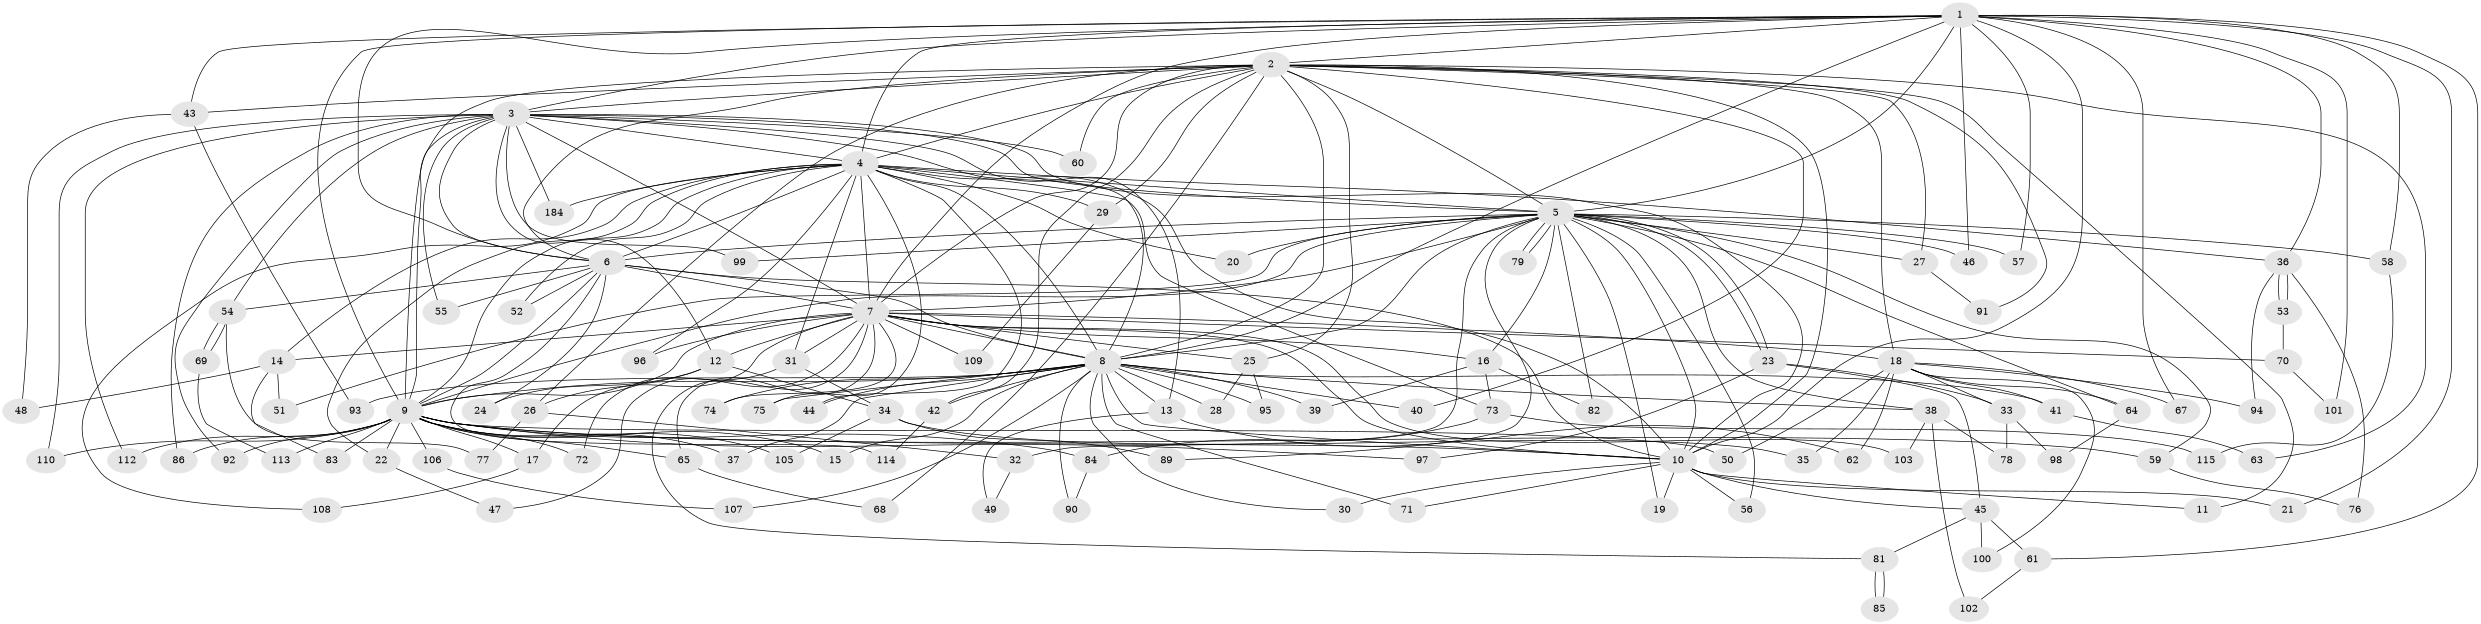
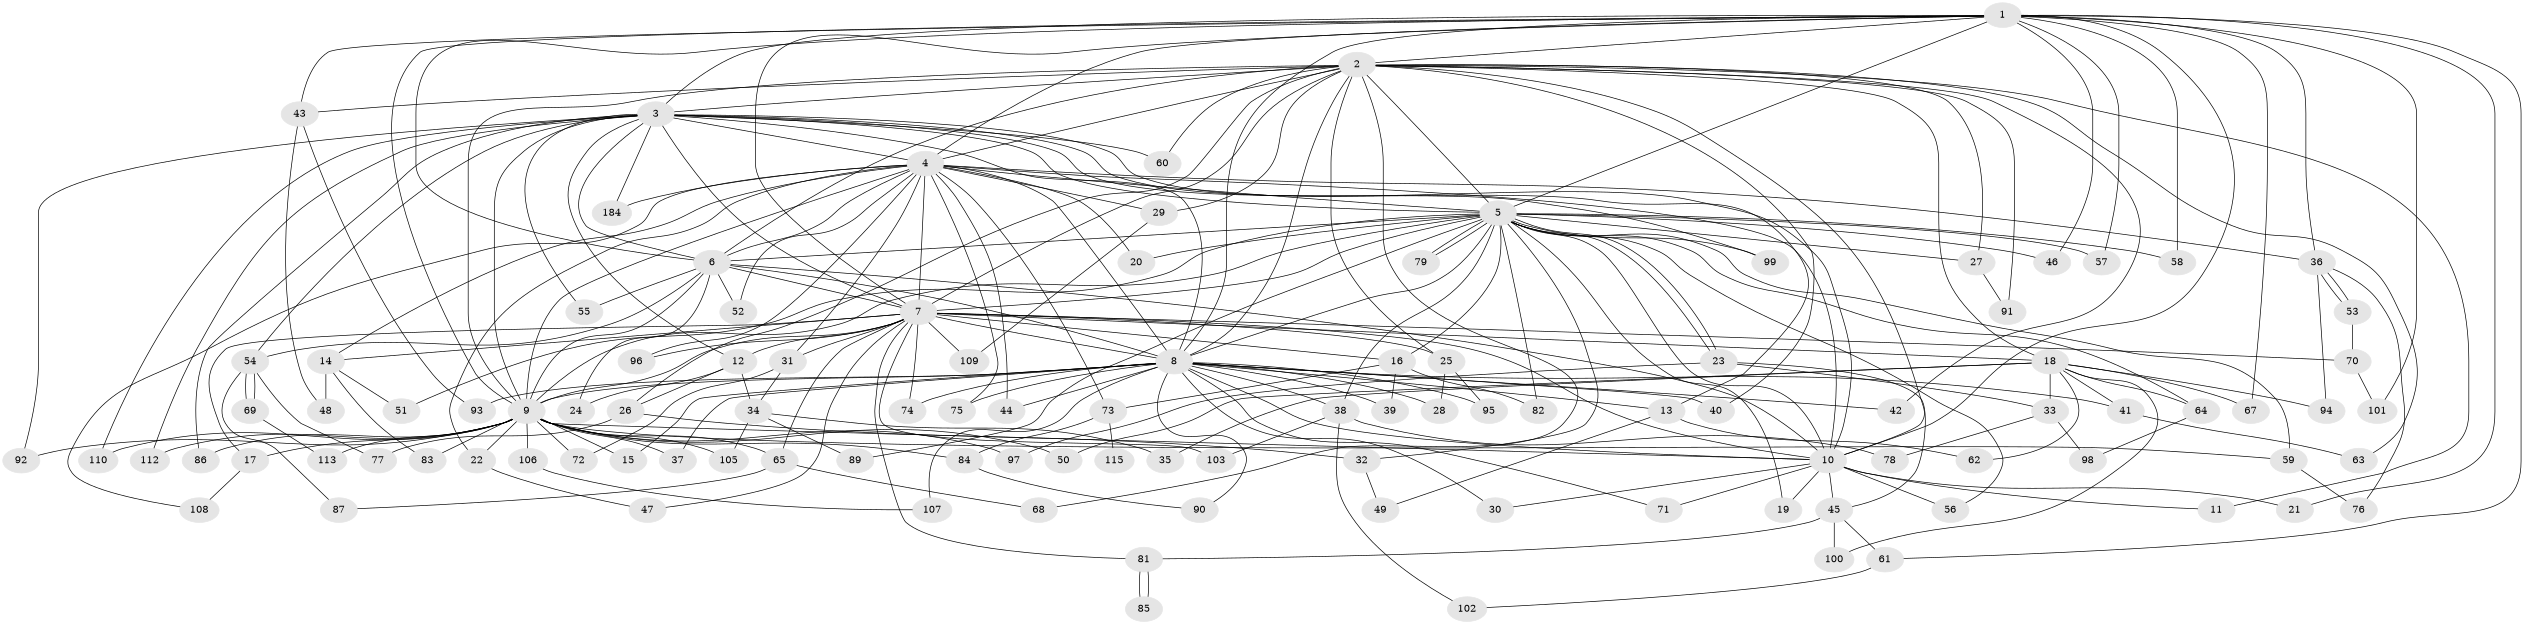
edge "58" -- "115": removed
node "114": removed
node "87": added
